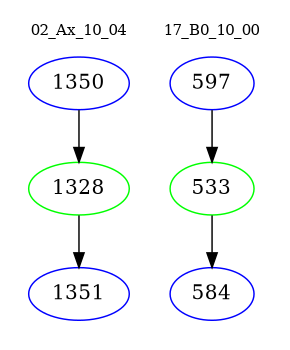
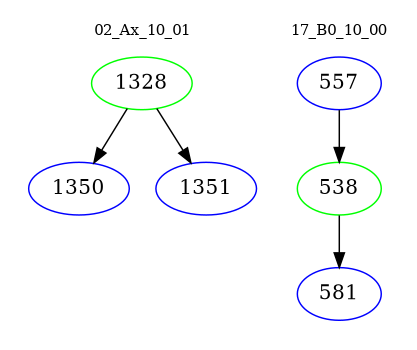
cluster "02_Ax_10_04": label "02_Ax_10_04" -> "02_Ax_10_01"
node "597": label "597" -> "557"
edge "1350" -> "1328": reversed
node "533": label "533" -> "538"
node "584": label "584" -> "581"
